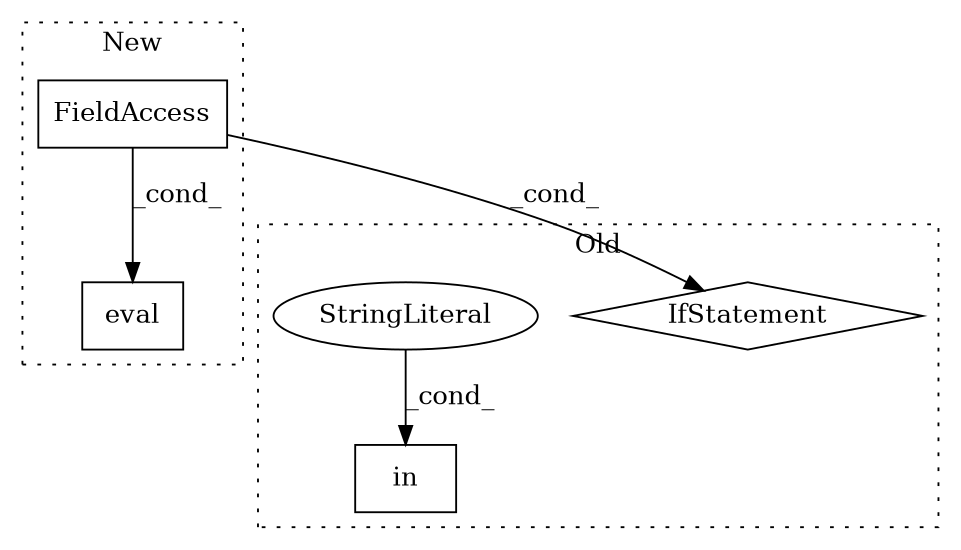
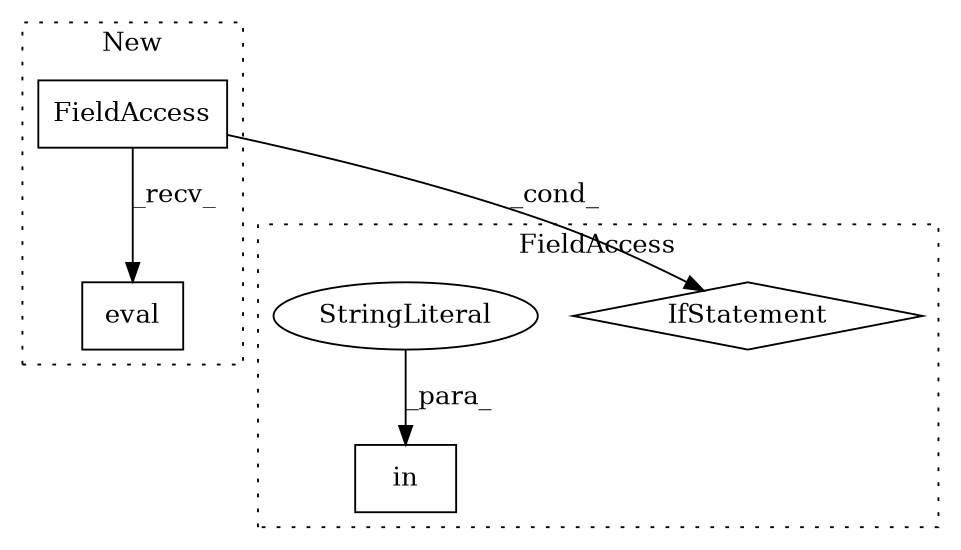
edge "FieldAccess" -> "eval": label "_cond_" -> "_recv_"
cluster "Old": label "Old" -> "FieldAccess"
edge "StringLiteral" -> "in": label "_cond_" -> "_para_"
